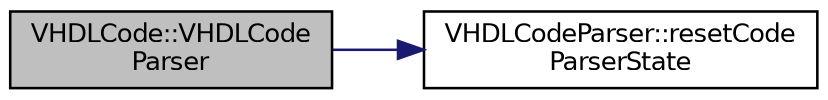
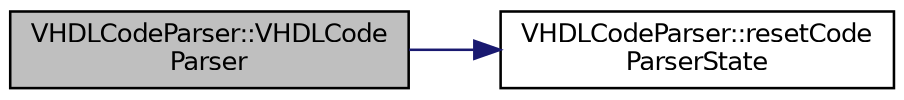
node "VHDLCode::VHDLCode Parser": label "VHDLCode::VHDLCode Parser" -> "VHDLCodeParser::VHDLCode Parser"
